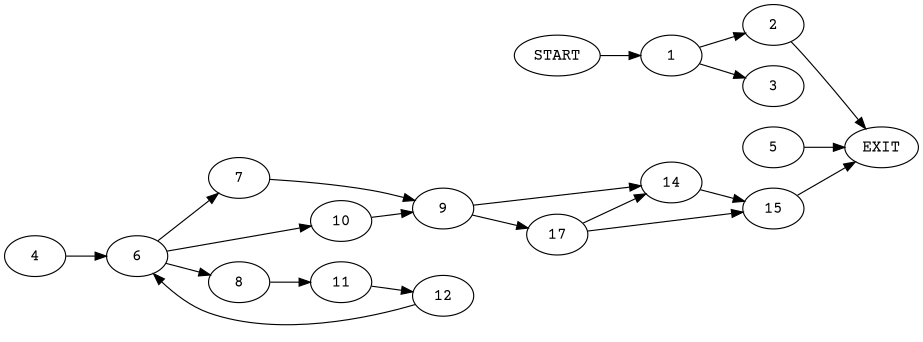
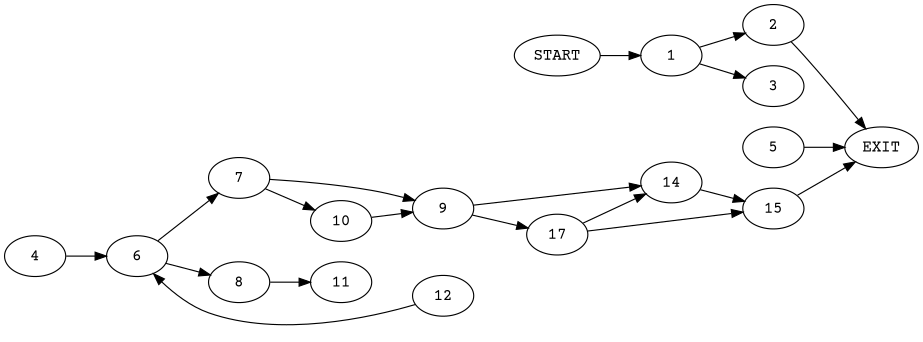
edge "6" -> "10": now "7" -> "10"
edge "11" -> "12": removed
